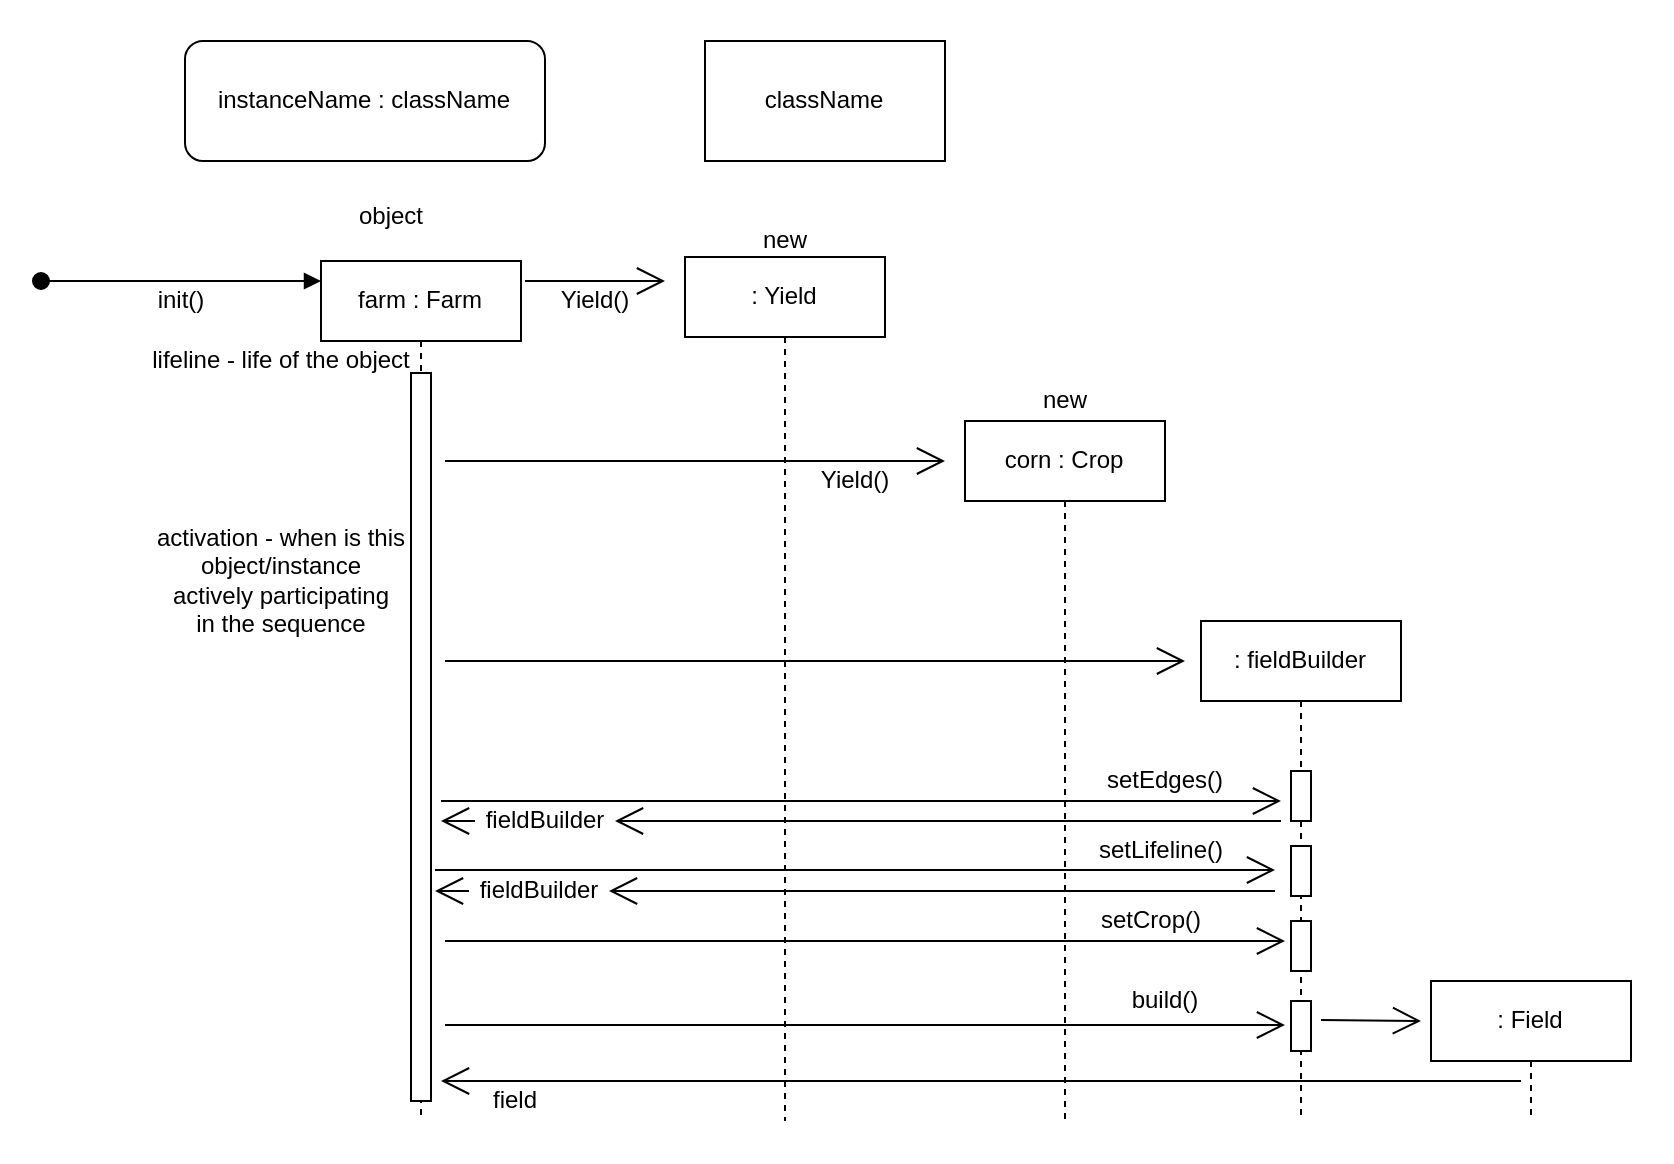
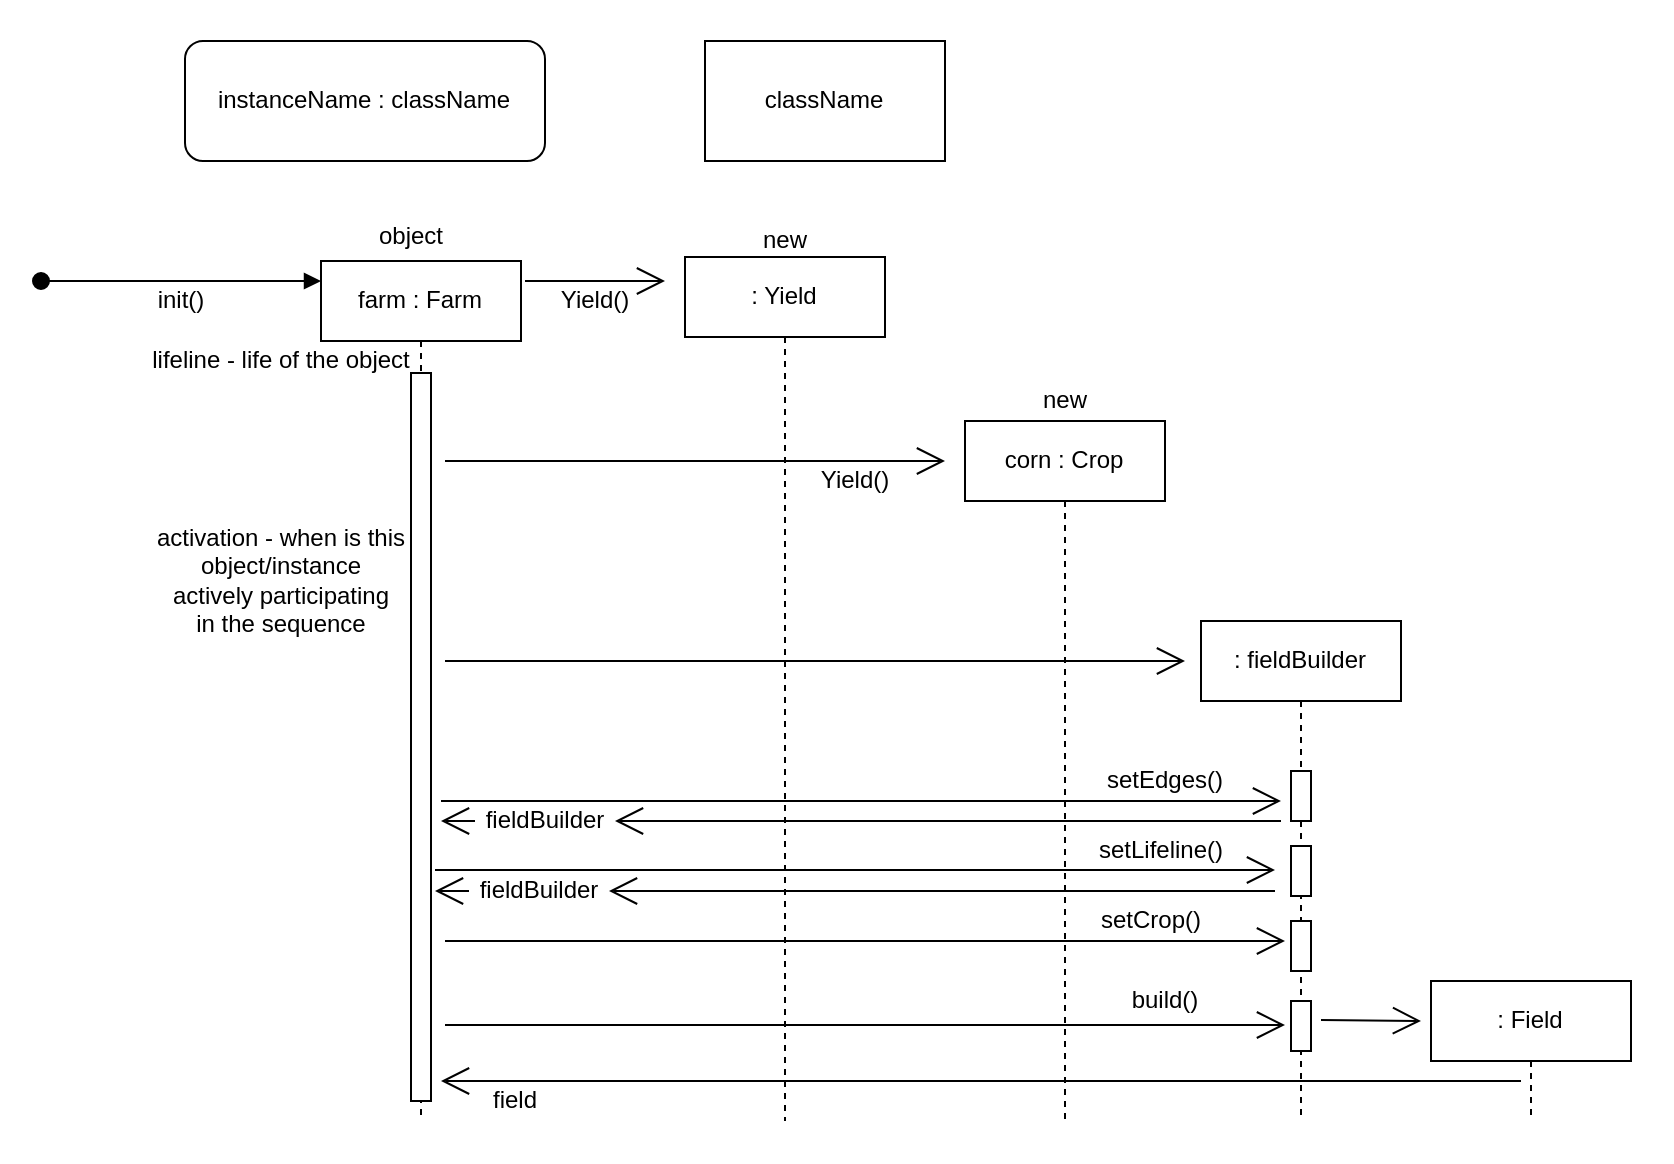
node "object": moved (391, 217) -> (411, 237)
